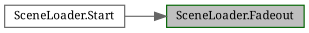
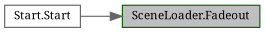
node "SceneLoader.Start": label "SceneLoader.Start" -> "Start.Start"
